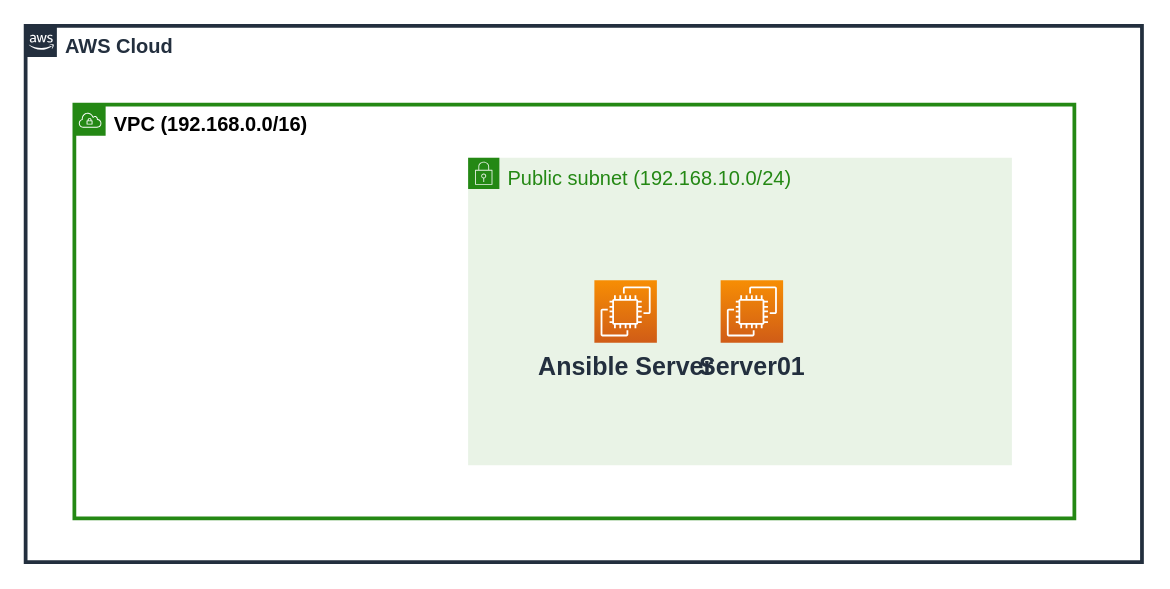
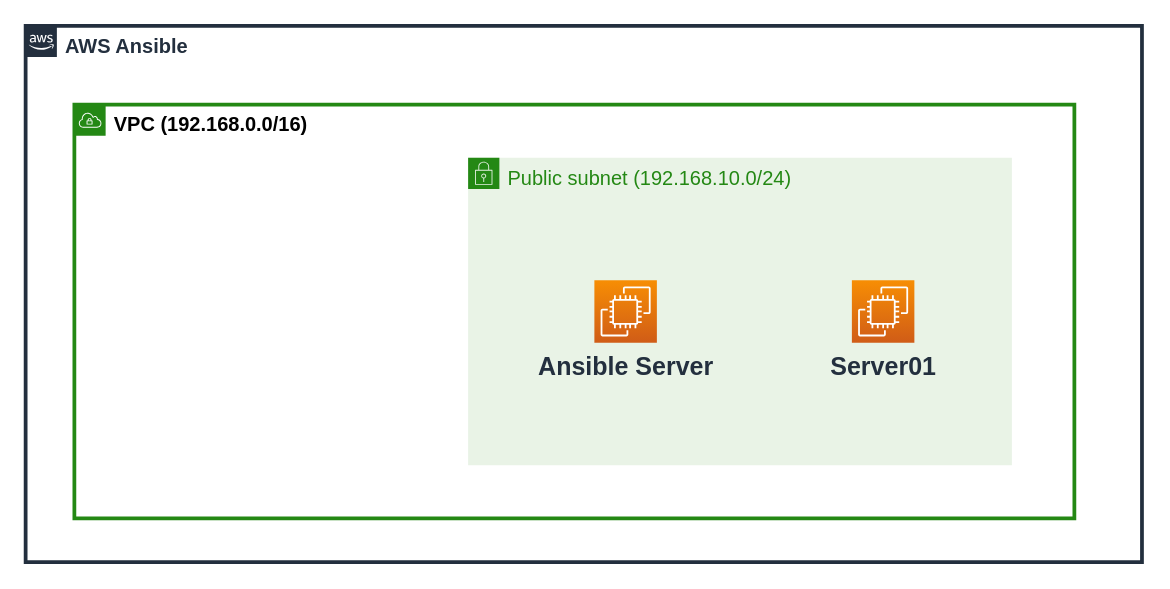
node "AWS Cloud": label "AWS Cloud" -> "AWS Ansible"
node "Server01": moved (752, 311) -> (883, 311)
